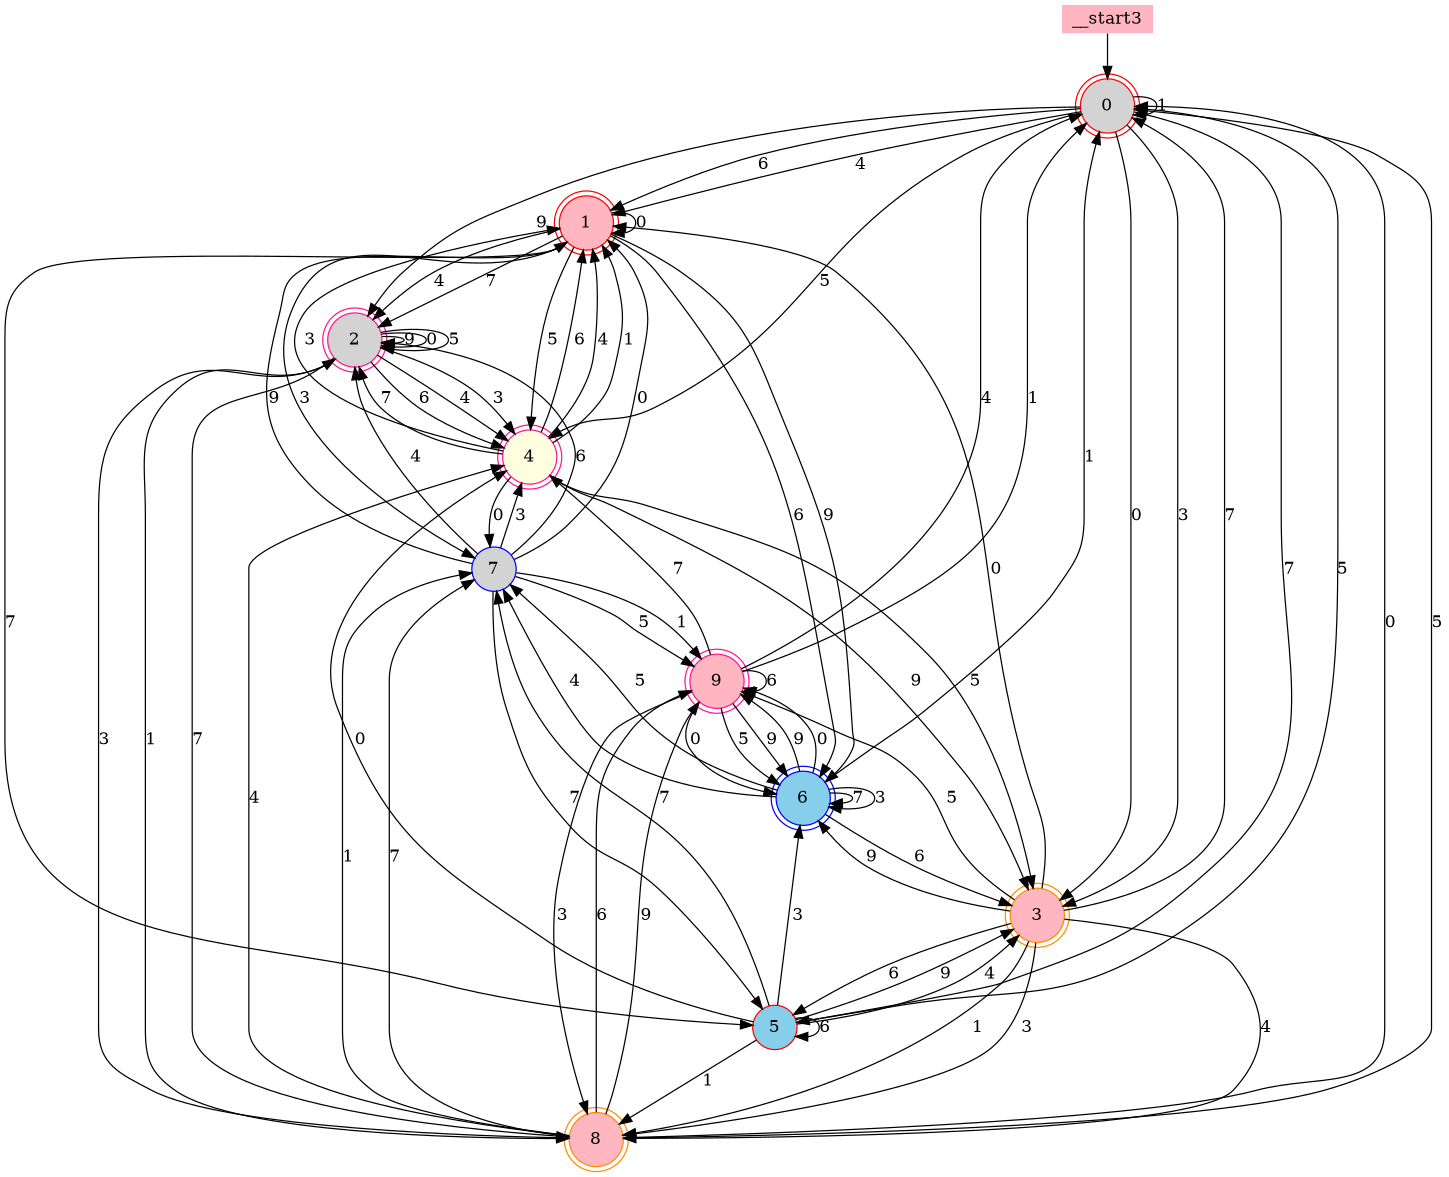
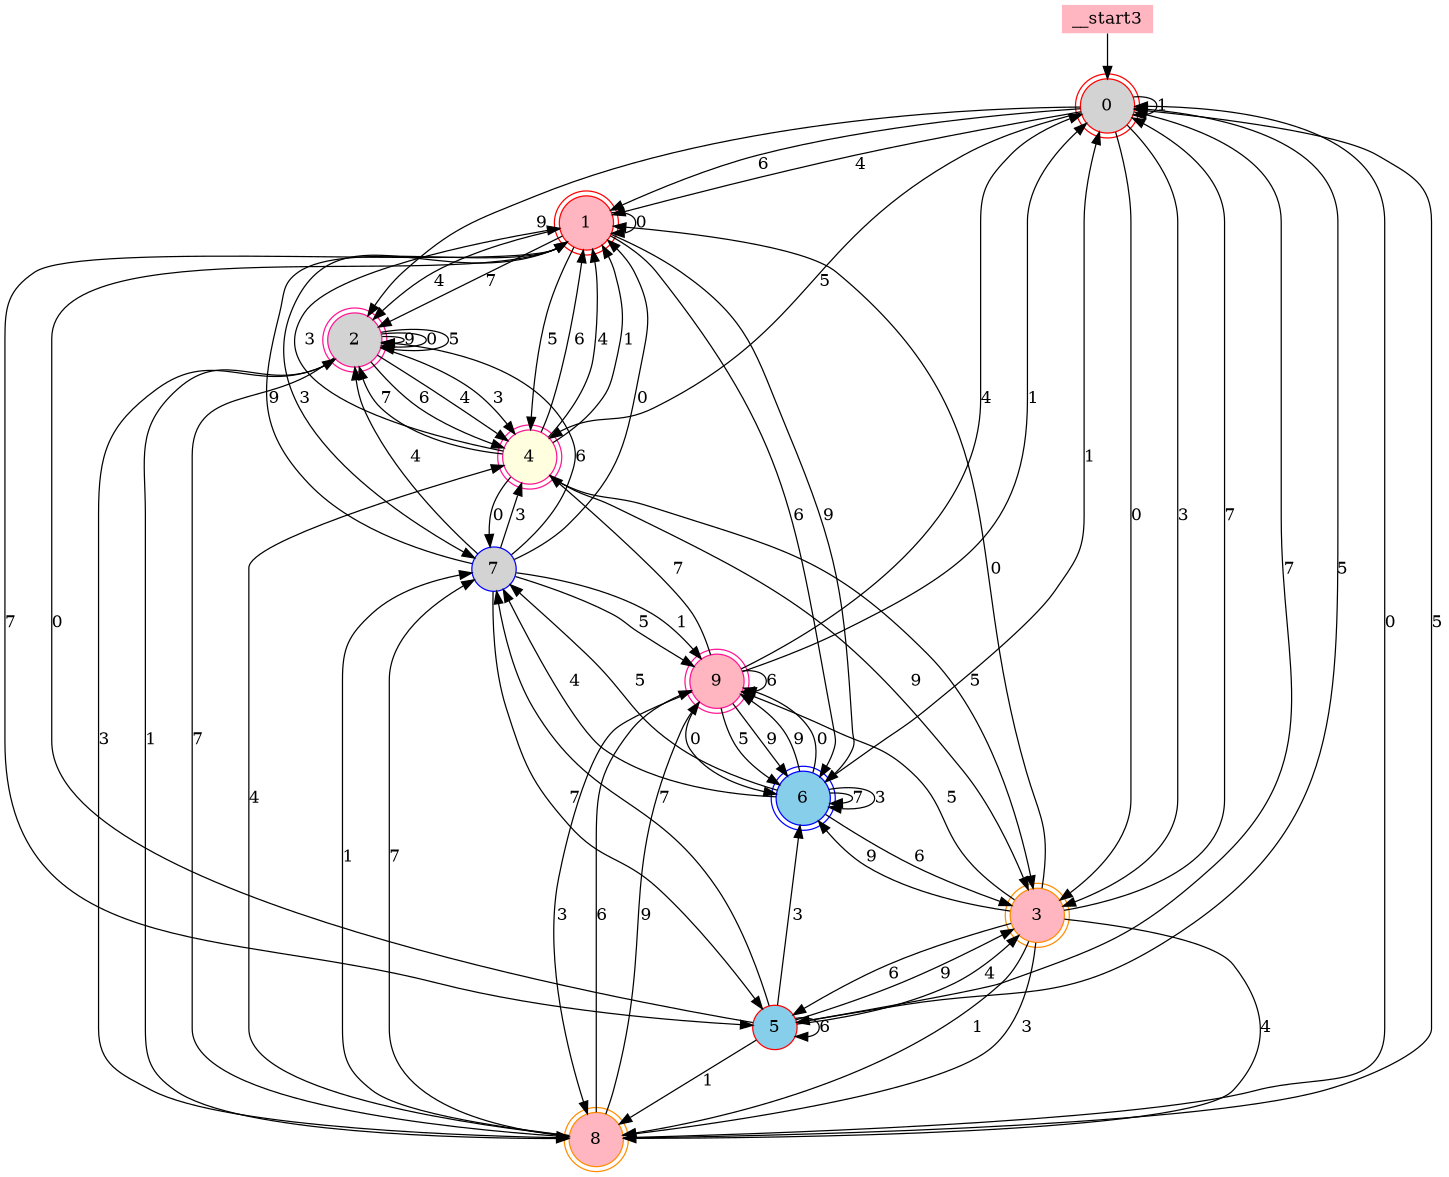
edge "5" -> "4": now "5" -> "1"
